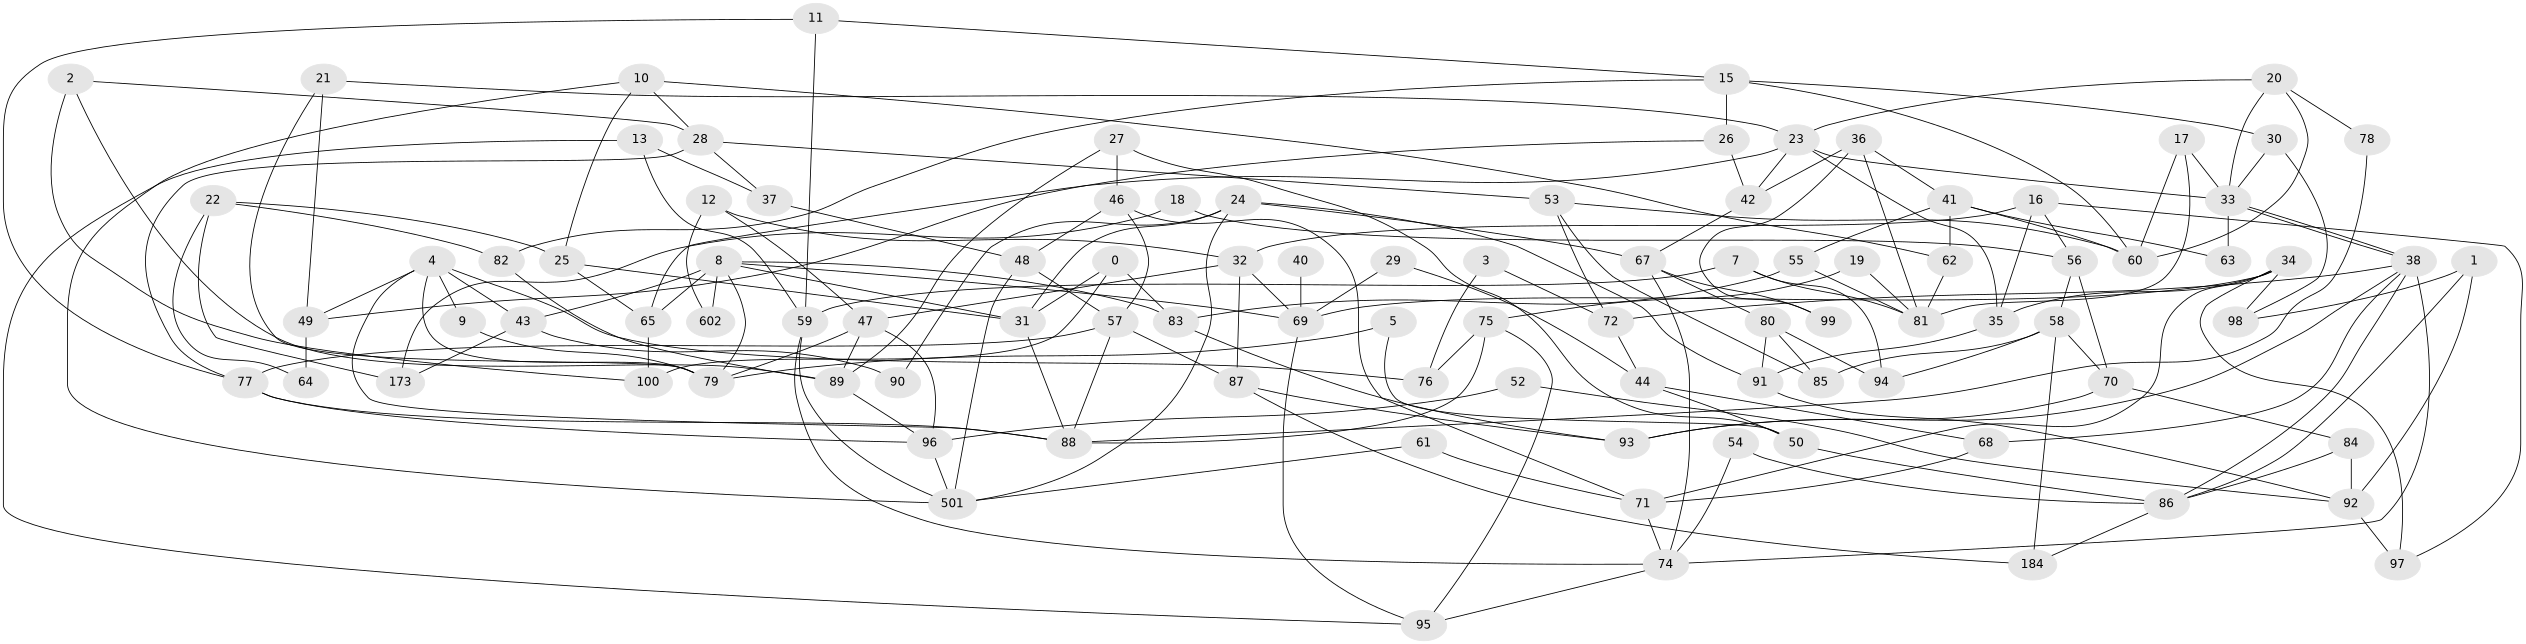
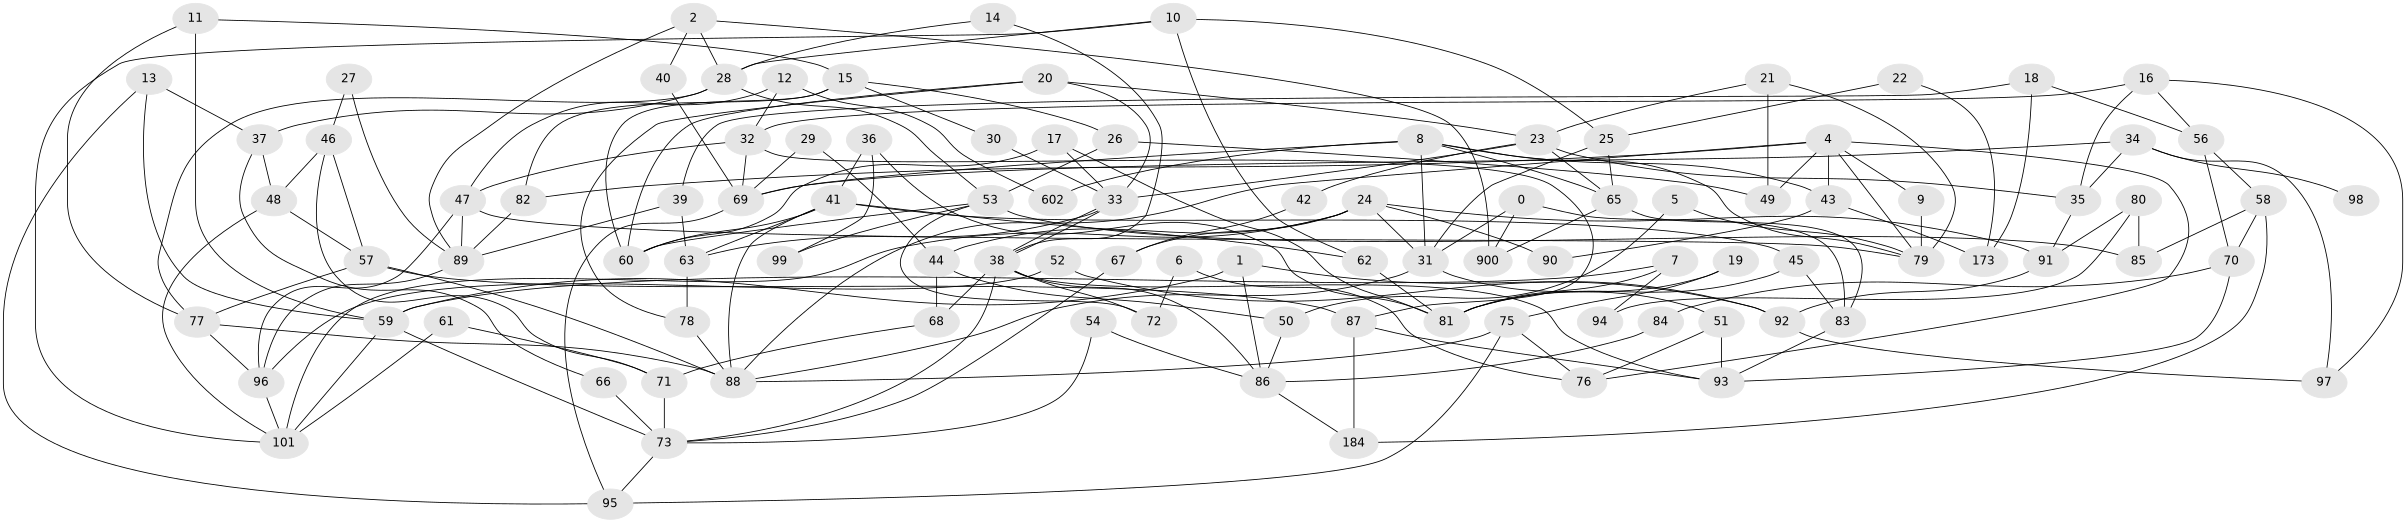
node "14": added
edge "2" -- "40": added
edge "26" -- "42": now "26" -- "53"
edge "36" -- "42": removed
node "39": added
edge "22" -- "82": now "4" -- "82"
edge "30" -- "98": removed
node "3": label "3" -> "6"
node "55": label "55" -> "45"
edge "41" -- "88": added
edge "27" -- "50": removed
edge "8" -- "83": now "65" -- "83"
edge "67" -- "99": now "53" -- "99"
edge "63" -- "78": added
edge "67" -- "80": removed
edge "1" -- "98": now "1" -- "59"
node "51": added
edge "72" -- "44": now "24" -- "44"
edge "58" -- "94": removed
node "64": removed
node "66": added
node "100": label "100" -> "900"
edge "34" -- "71": removed
edge "84" -- "92": removed
node "501": label "501" -> "101"
node "74": label "74" -> "73"
